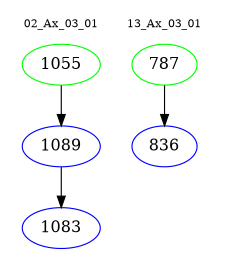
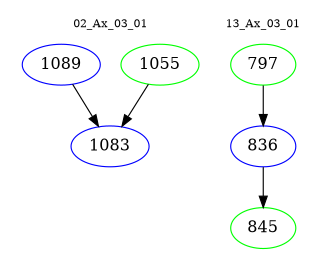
node "787": label "787" -> "797"
edge "1055" -> "1089": now "1055" -> "1083"
node "845": added
